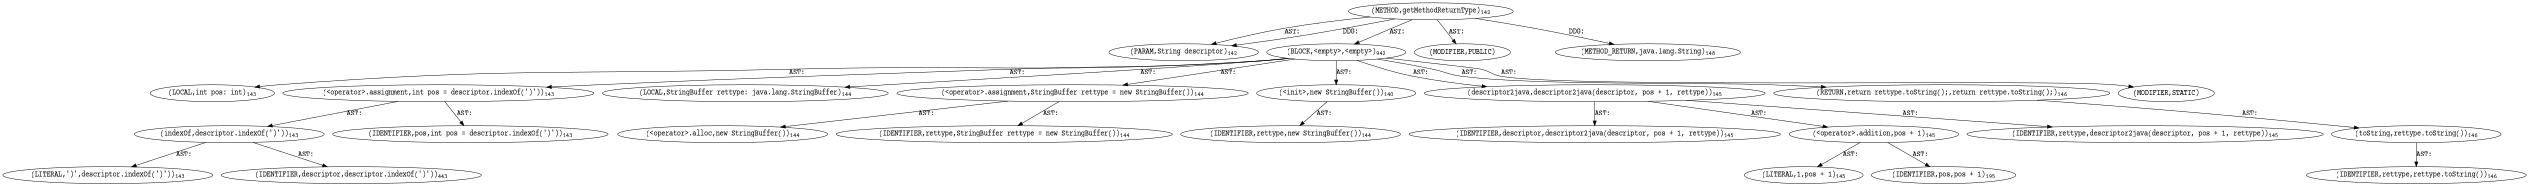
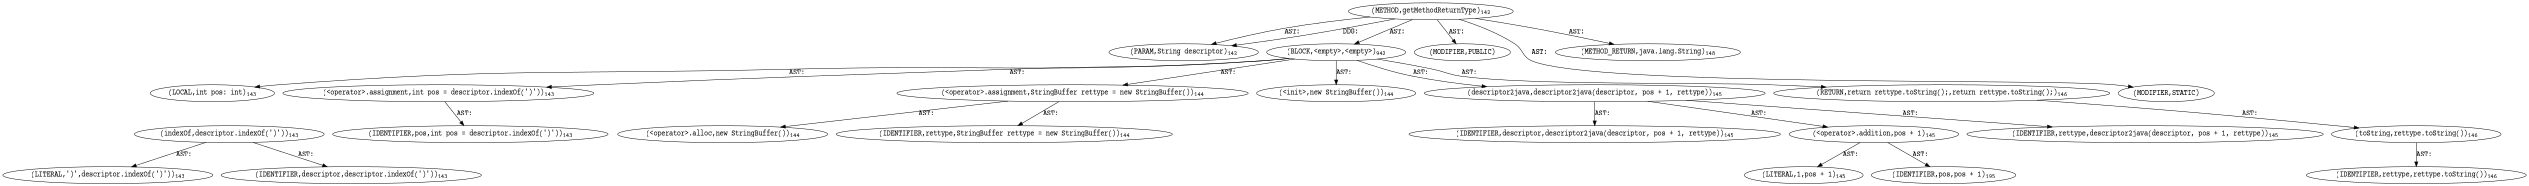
edge "(METHOD,getMethodReturnType)" -> "(METHOD_RETURN,java.lang.String)": label "DDG: " -> "AST: "
edge "(BLOCK,<empty>,<empty>)" -> "(MODIFIER,STATIC)": now "(METHOD,getMethodReturnType)" -> "(MODIFIER,STATIC)"
node "(LOCAL,StringBuffer rettype: java.lang.StringBuffer)": removed
node "(<init>,new StringBuffer())": text "140" -> "144"
edge "(<operator>.assignment,int pos = descriptor.indexOf(')'))" -> "(indexOf,descriptor.indexOf(')'))": removed, label "AST:"
node "(IDENTIFIER,rettype,new StringBuffer())": removed
node "(IDENTIFIER,descriptor,descriptor.indexOf(')'))": text "443" -> "143"
